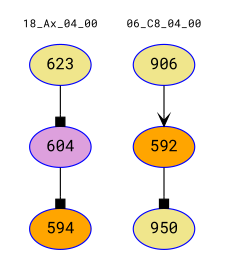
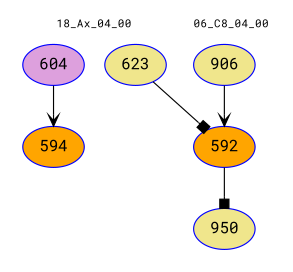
edge "623" -> "604": now "623" -> "592"
edge "604" -> "594": arrowhead box -> vee
